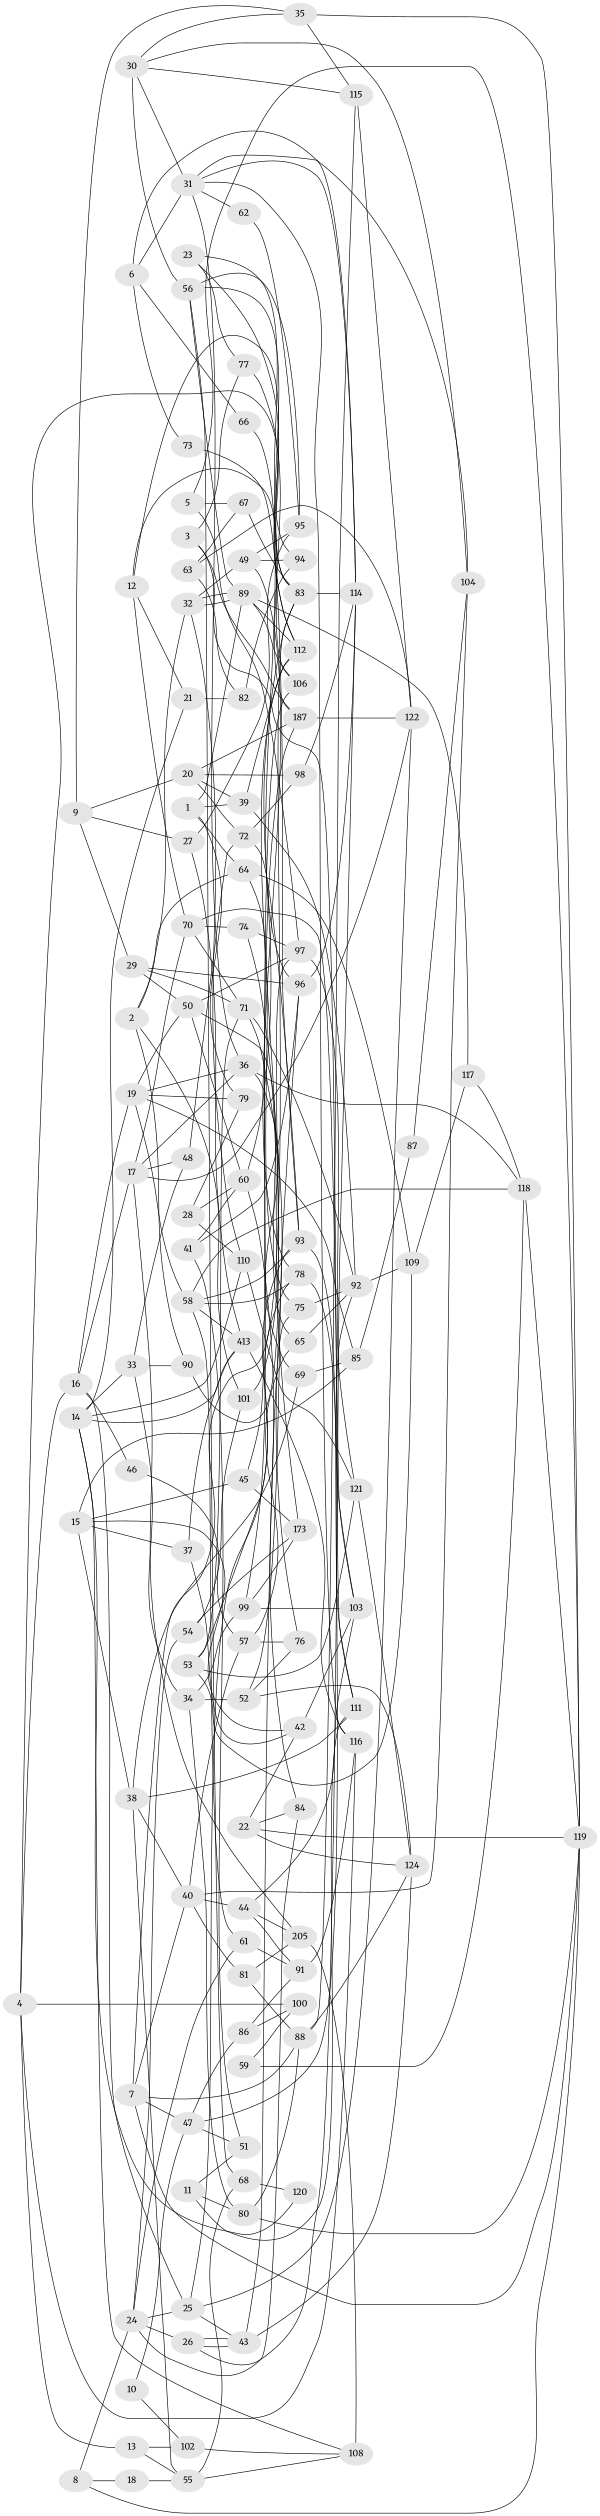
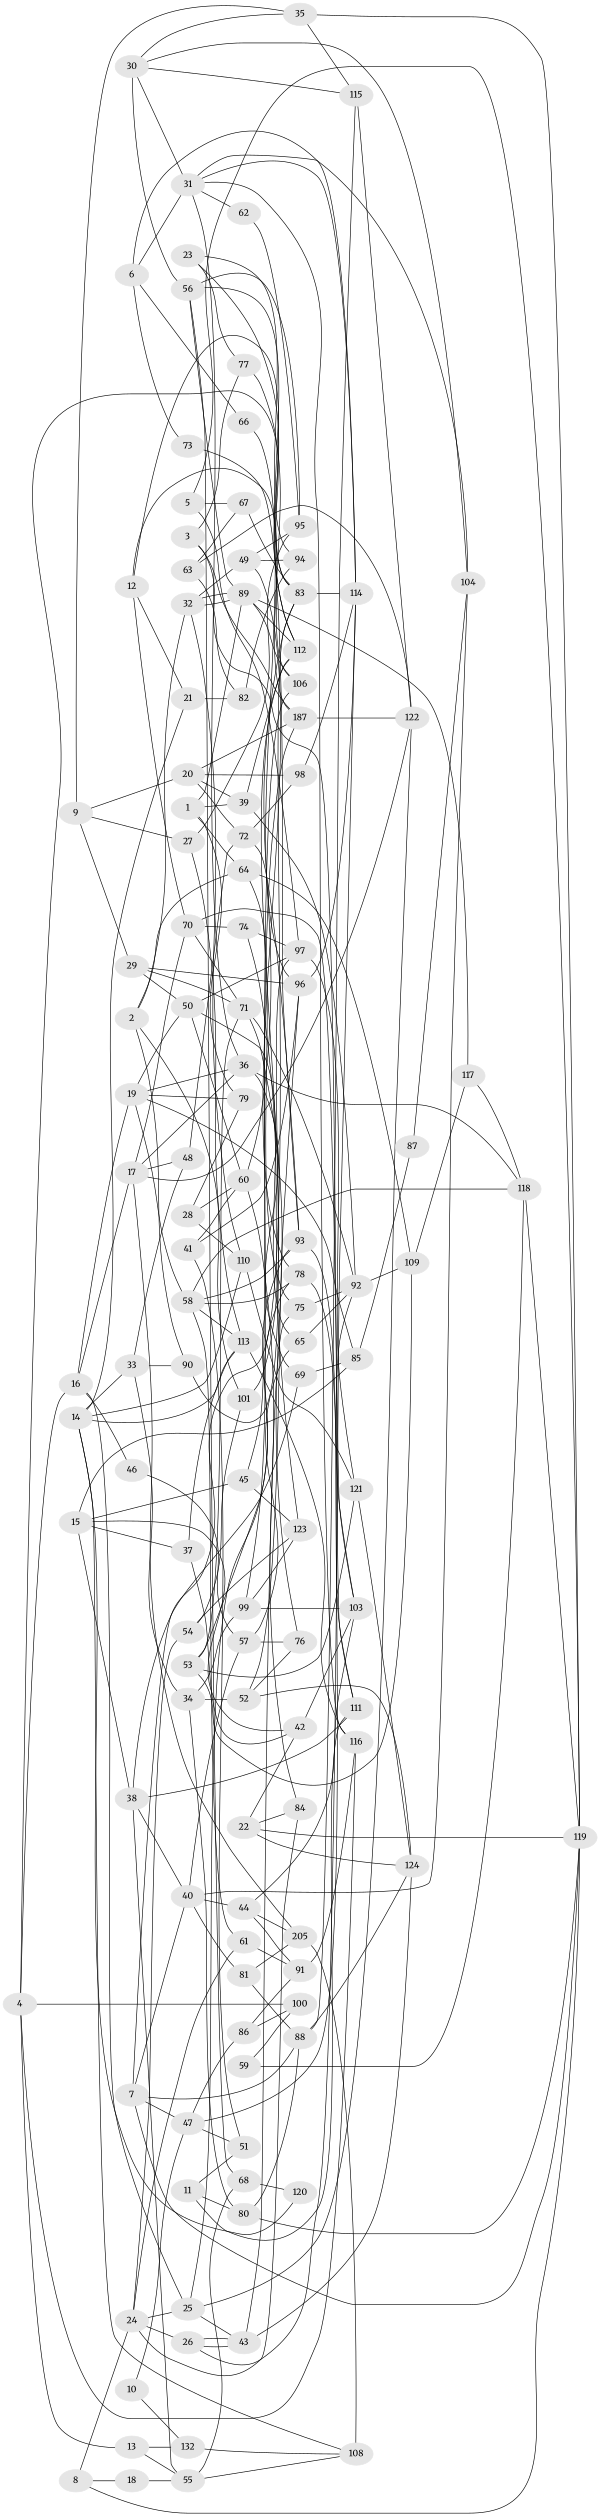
node "413": label "413" -> "113"
node "173": label "173" -> "123"
node "102": label "102" -> "132"
